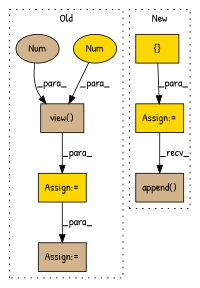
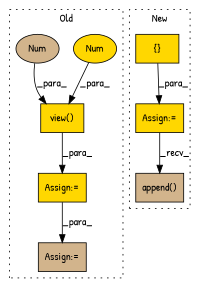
node "view()": fillcolor tan -> gold
